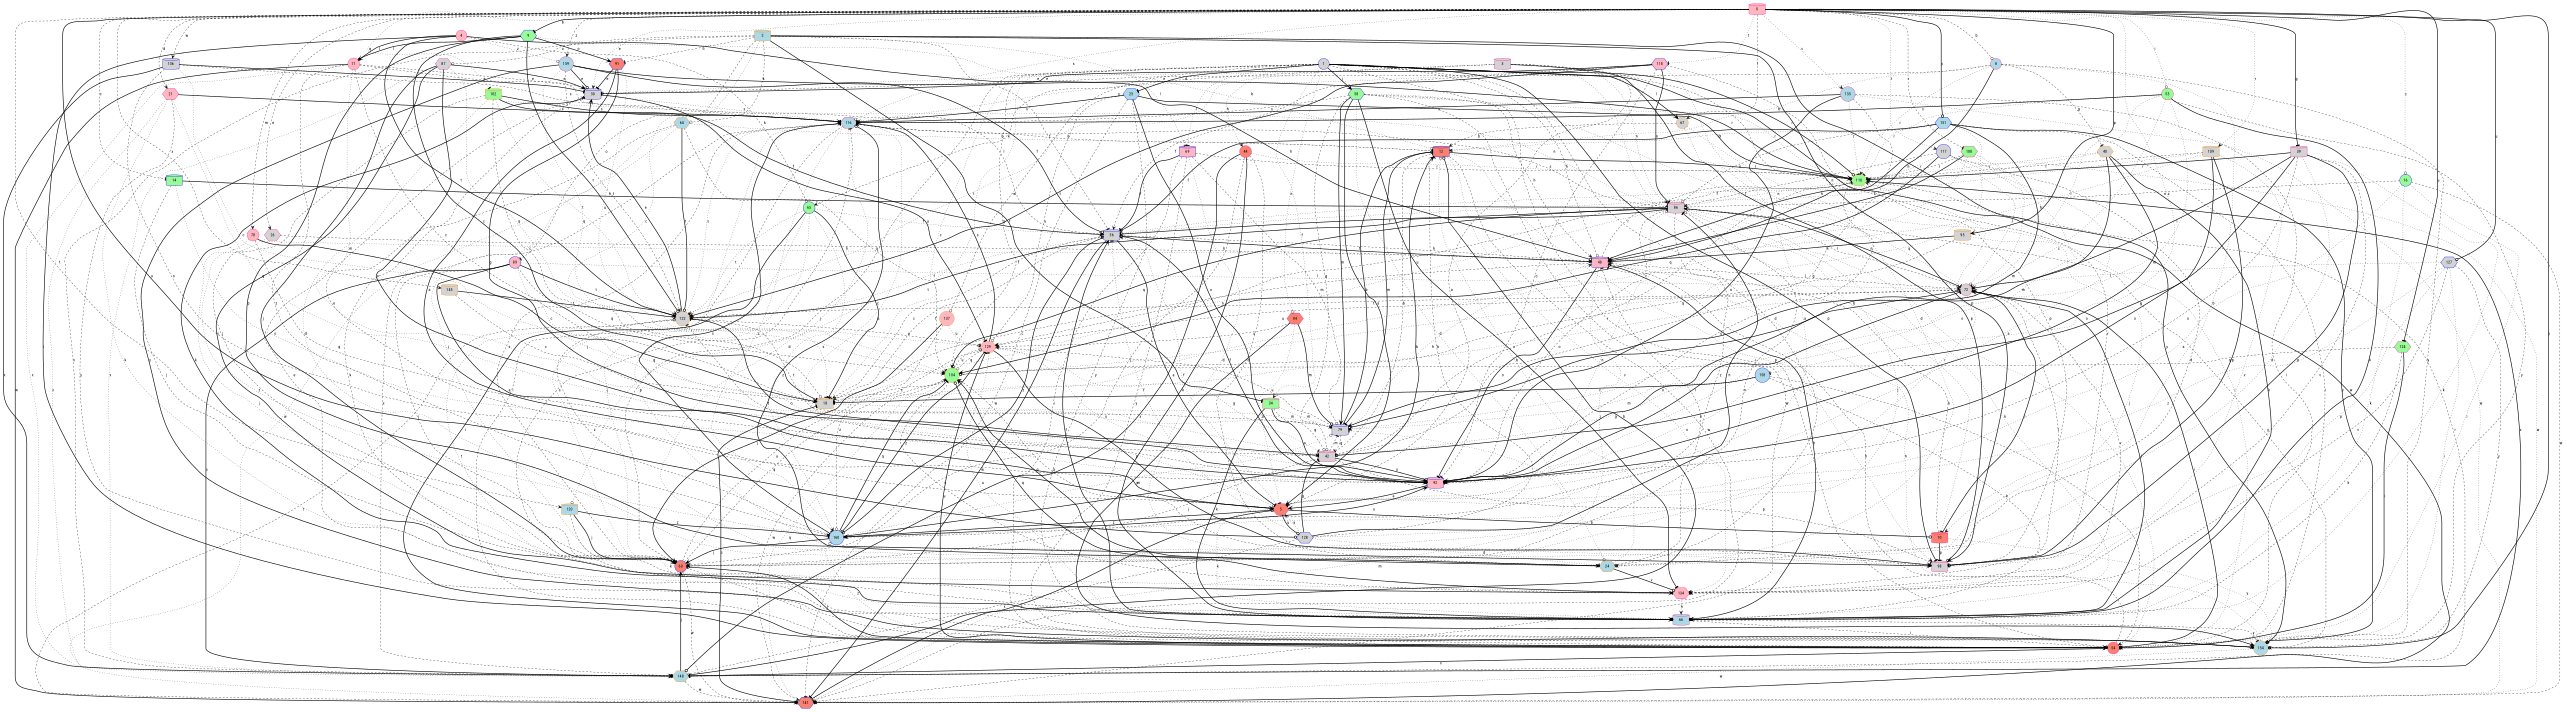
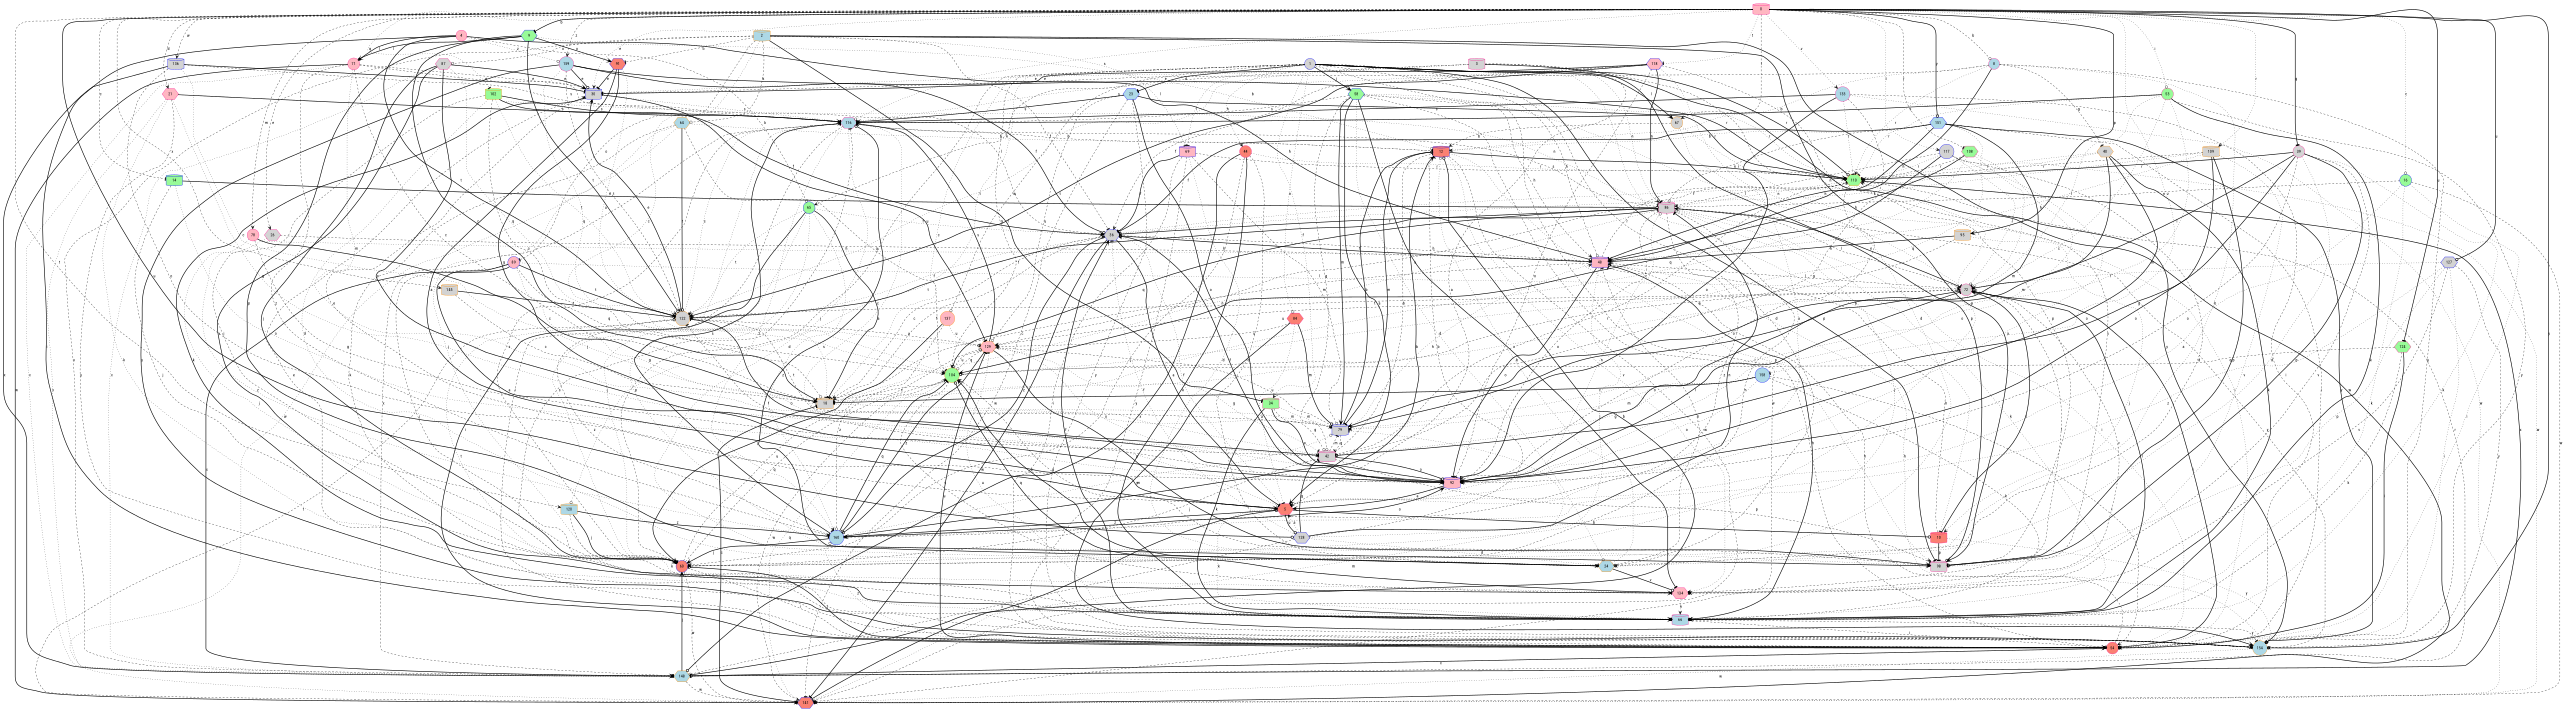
node "39": shape cylinder -> circle
node "36": shape cylinder -> hexagon
